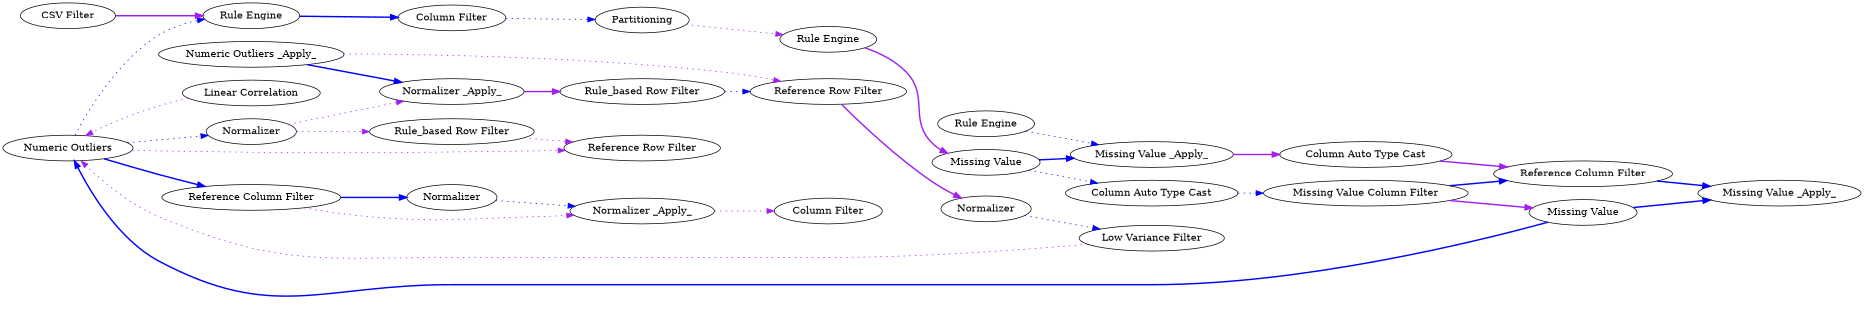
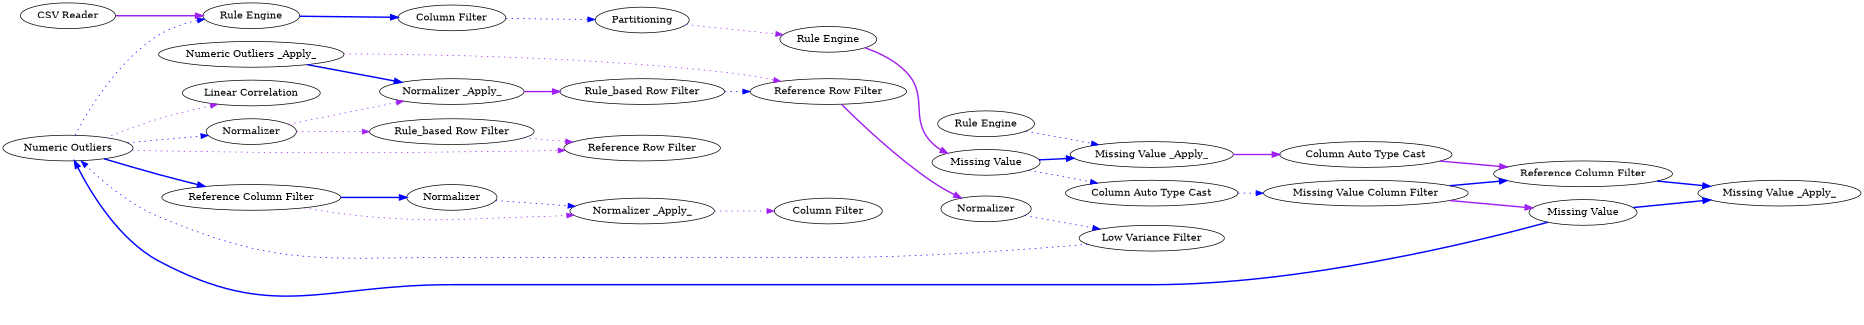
node "CSV Filter": label "CSV Filter" -> "CSV Reader"
edge "Linear Correlation" -> "Numeric Outliers": reversed
edge "Low Variance Filter" -> "Numeric Outliers": color purple -> blue
